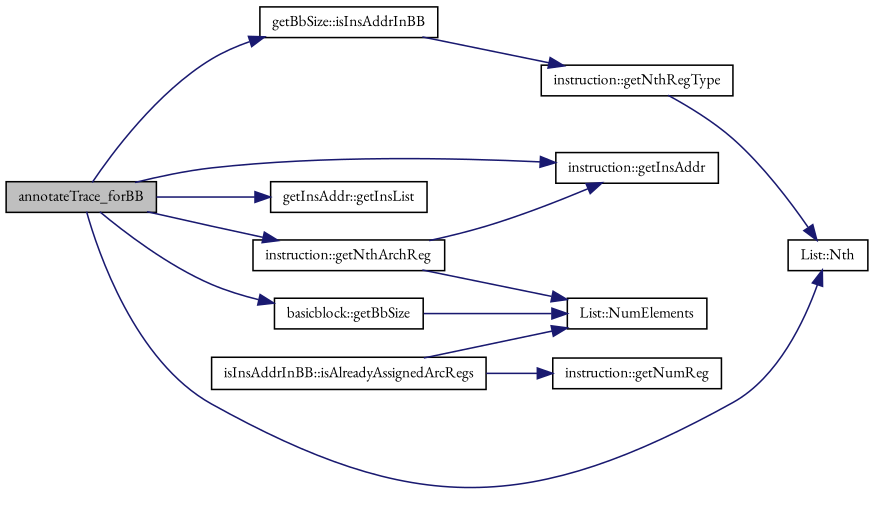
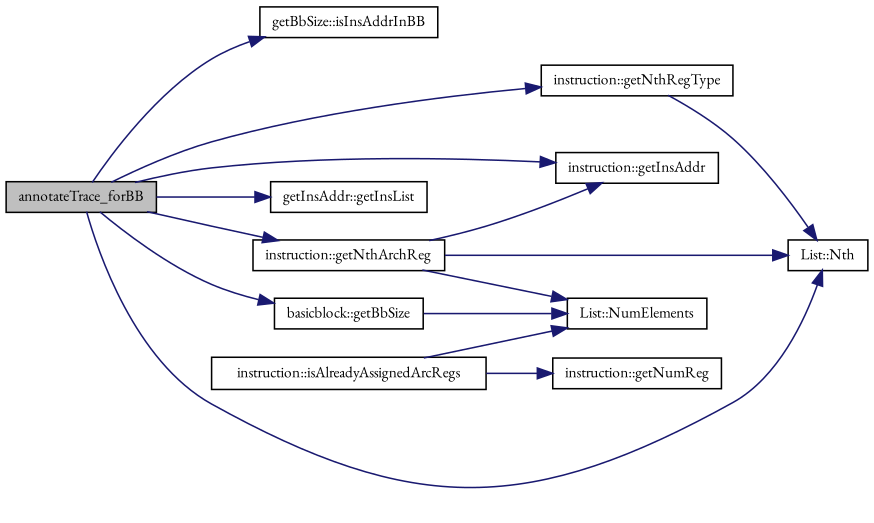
edge "getBbSize::isInsAddrInBB" -> "instruction::getNthRegType": now "annotateTrace_forBB" -> "instruction::getNthRegType"
edge "instruction::getNthArchReg" -> "List::Nth": added
node "isInsAddrInBB::isAlreadyAssignedArcRegs": label "isInsAddrInBB::isAlreadyAssignedArcRegs" -> "instruction::isAlreadyAssignedArcRegs"
